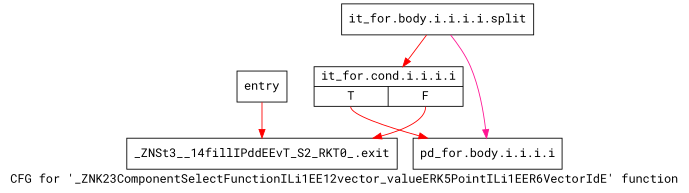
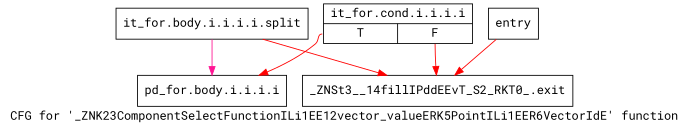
edge "it_for.body.i.i.i.i.split" -> "it_for.cond.i.i.i.i": now "it_for.body.i.i.i.i.split" -> "_ZNSt3__14fillIPddEEvT_S2_RKT0_.exit"
